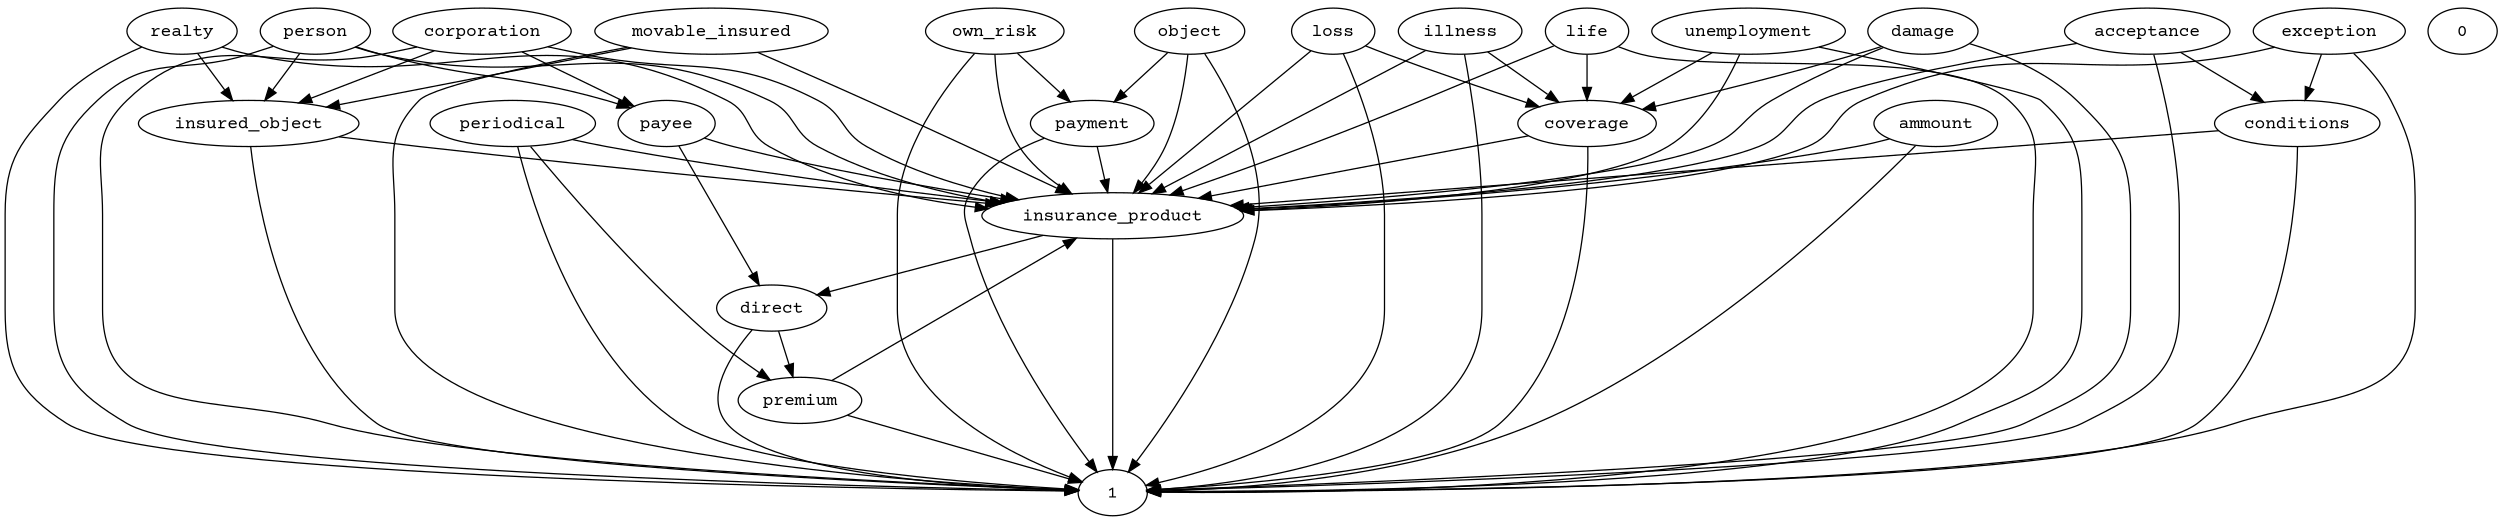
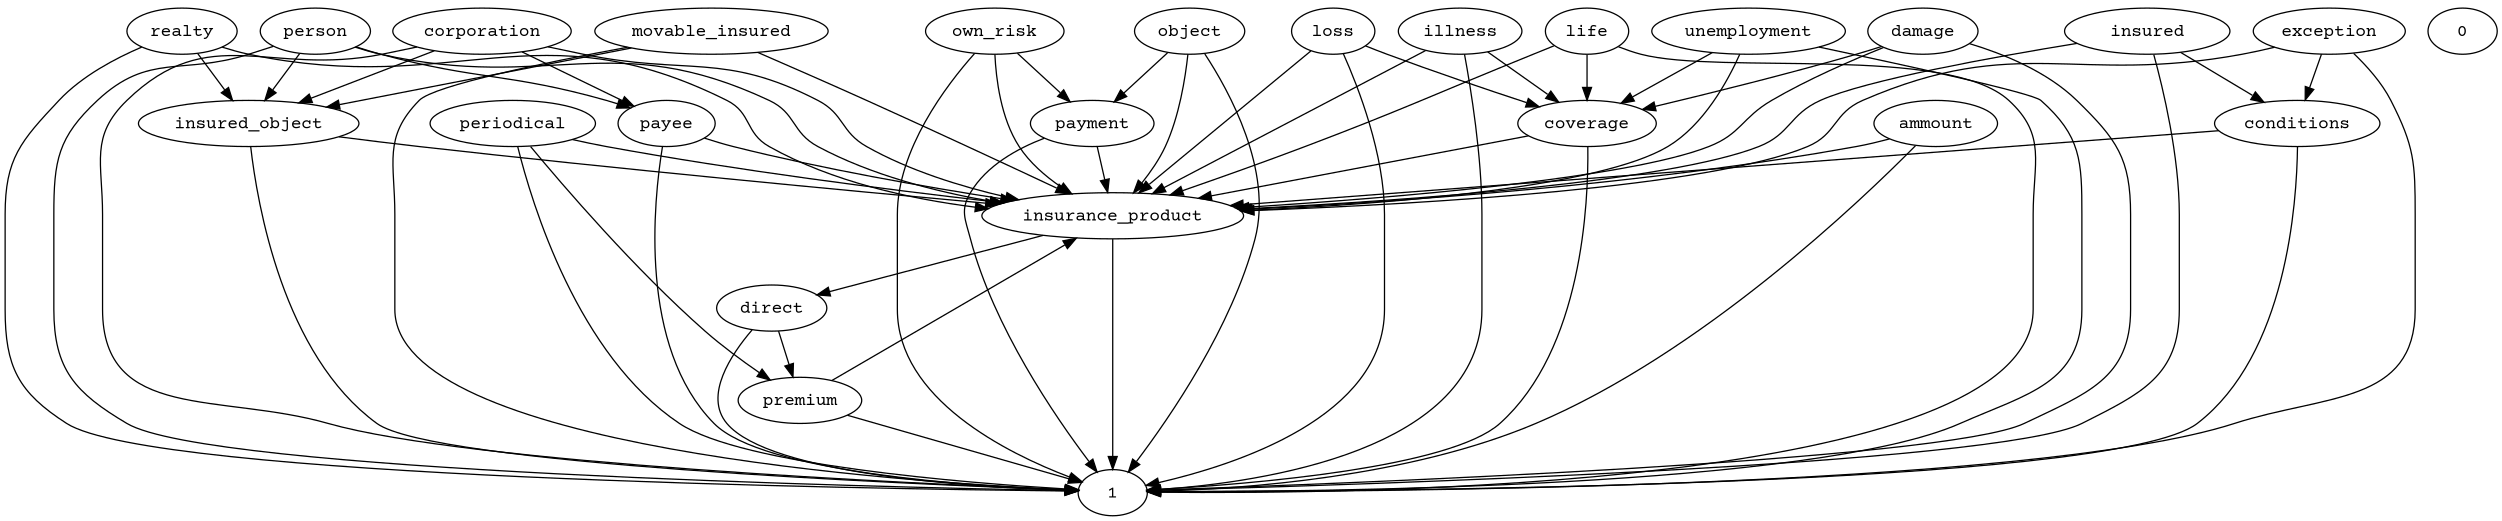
node "acceptance": label "acceptance" -> "insured"
edge "payee" -> "direct": now "payee" -> "1"
